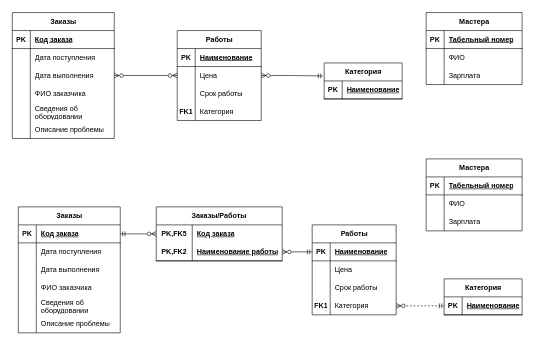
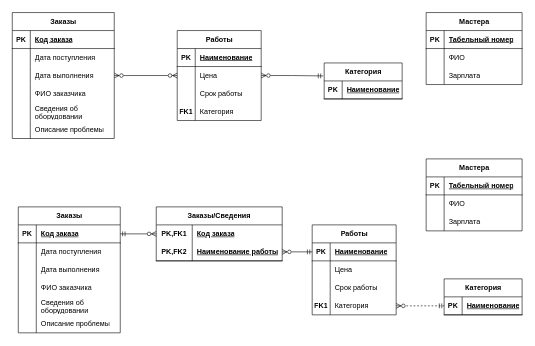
node "Заказы/Работы": label "Заказы/Работы" -> "Заказы/Сведения"
node "PK,FK5": label "PK,FK5" -> "PK,FK1"
